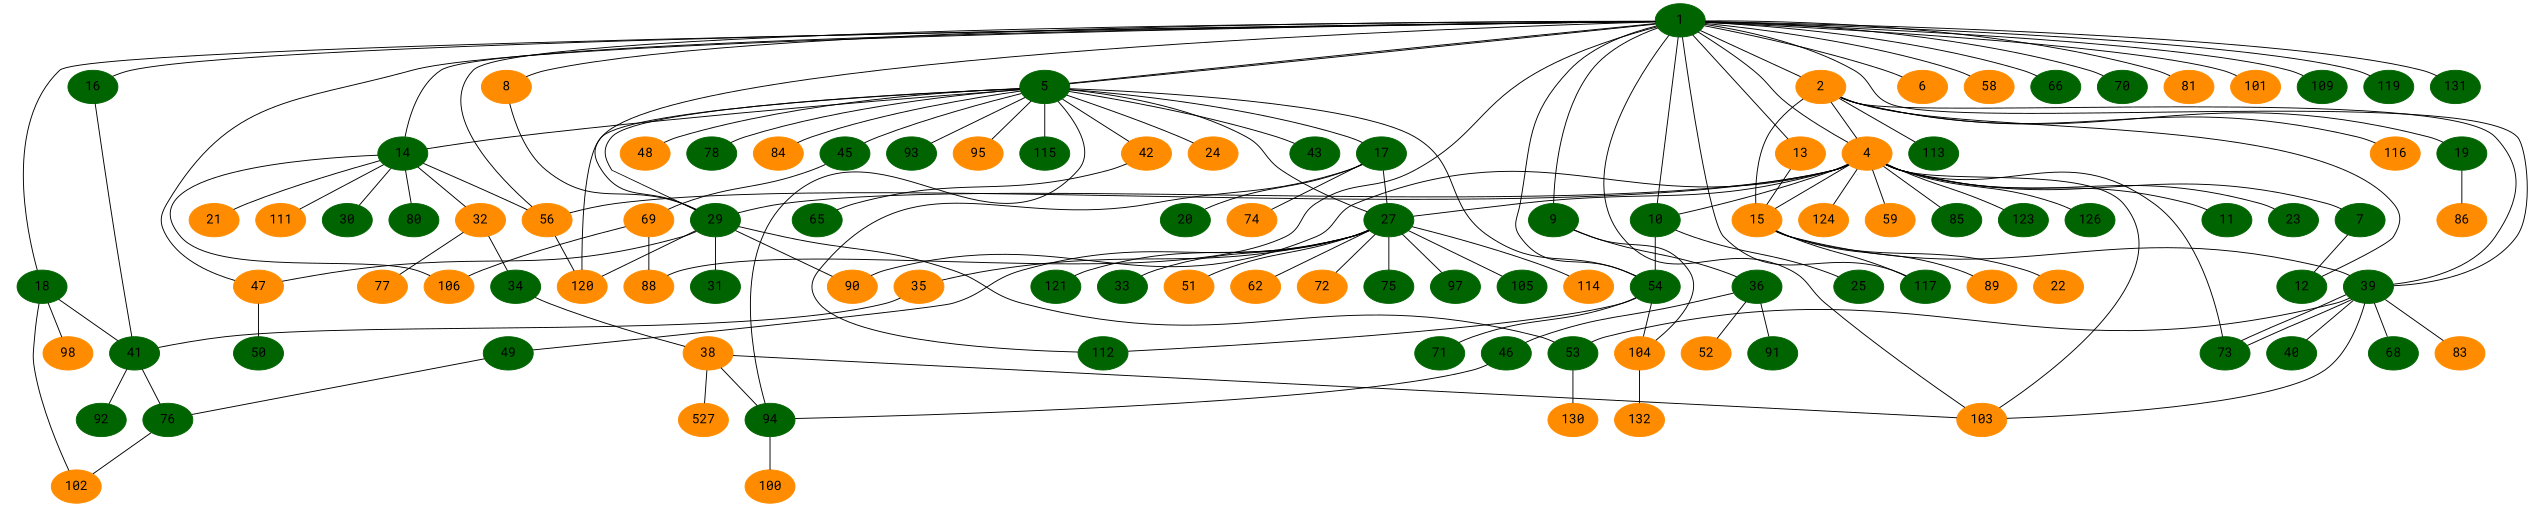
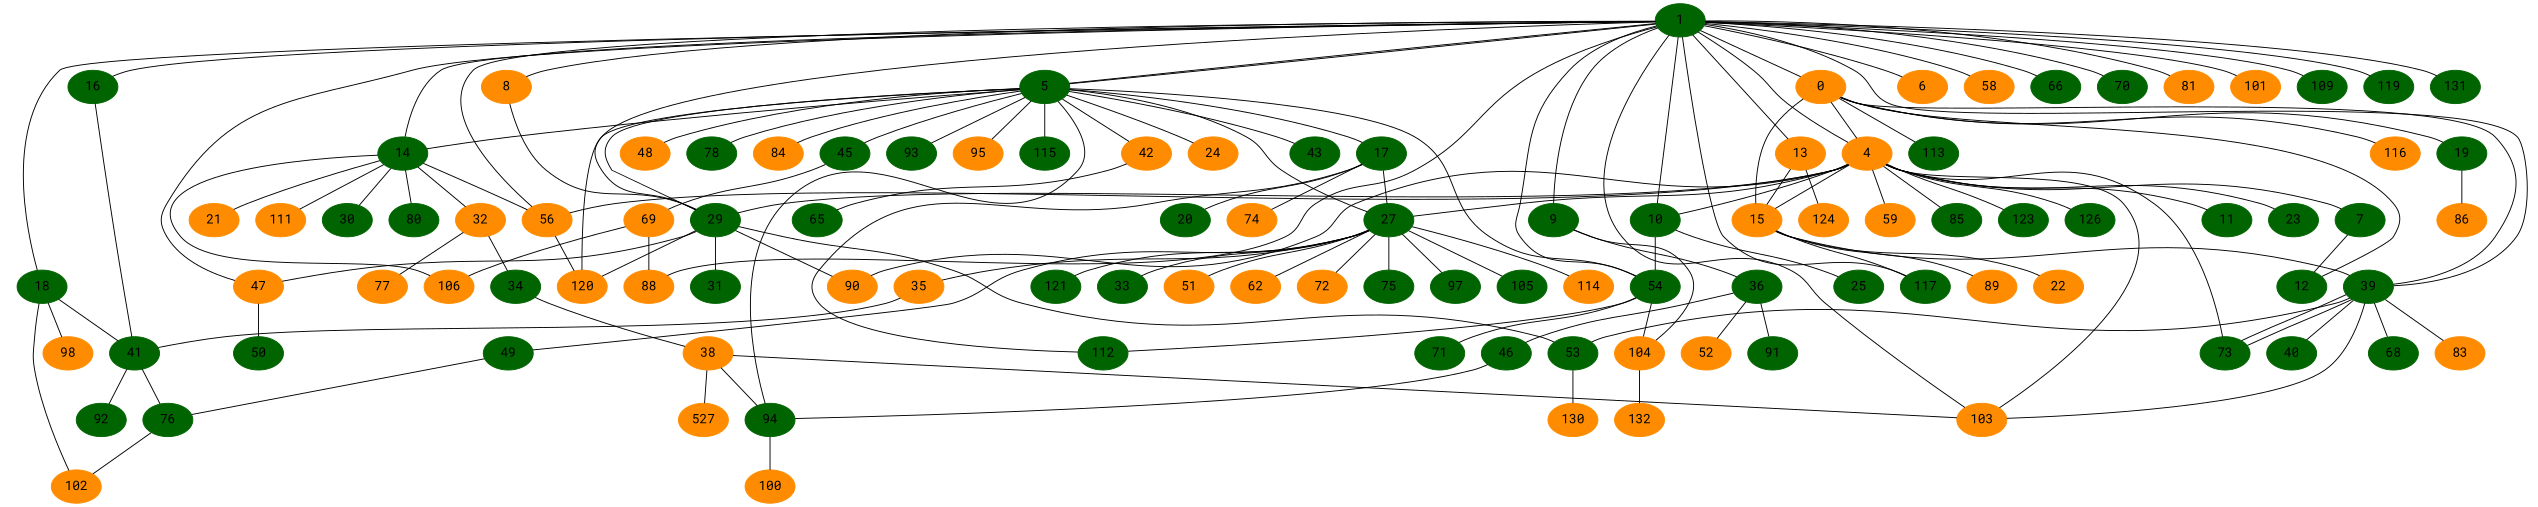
node "2": label "2" -> "0"
edge "4" -- "124": now "13" -- "124"
